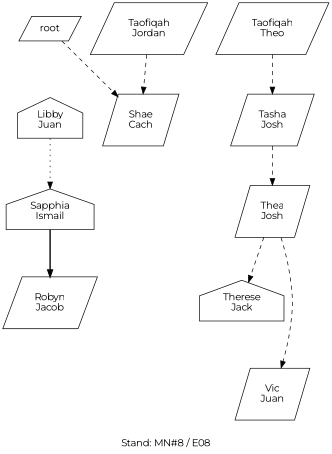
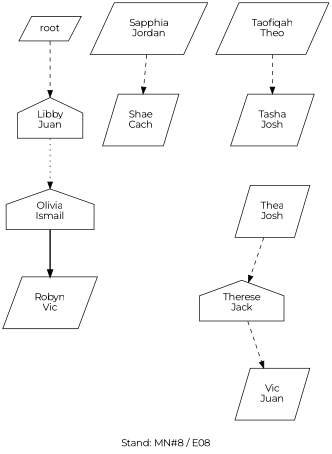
node "Taofiqah Jordan": label "Taofiqah Jordan" -> "Sapphia Jordan"
edge "root" -> "Shae Cach": now "root" -> "Libby Juan"
edge "Tasha Josh" -> "Thea Josh": removed
node "Sapphia Ismail": label "Sapphia Ismail" -> "Olivia Ismail"
edge "Thea Josh" -> "Vic Juan": now "Therese Jack" -> "Vic Juan"
node "Robyn Jacob": label "Robyn Jacob" -> "Robyn Vic"
